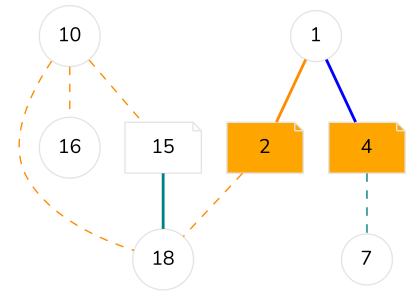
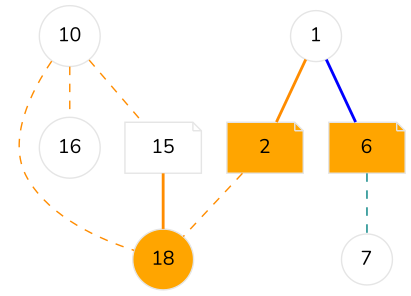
node "4": label "4" -> "6"
edge "15" -- "18": color teal -> darkorange
node "18": fillcolor white -> orange
